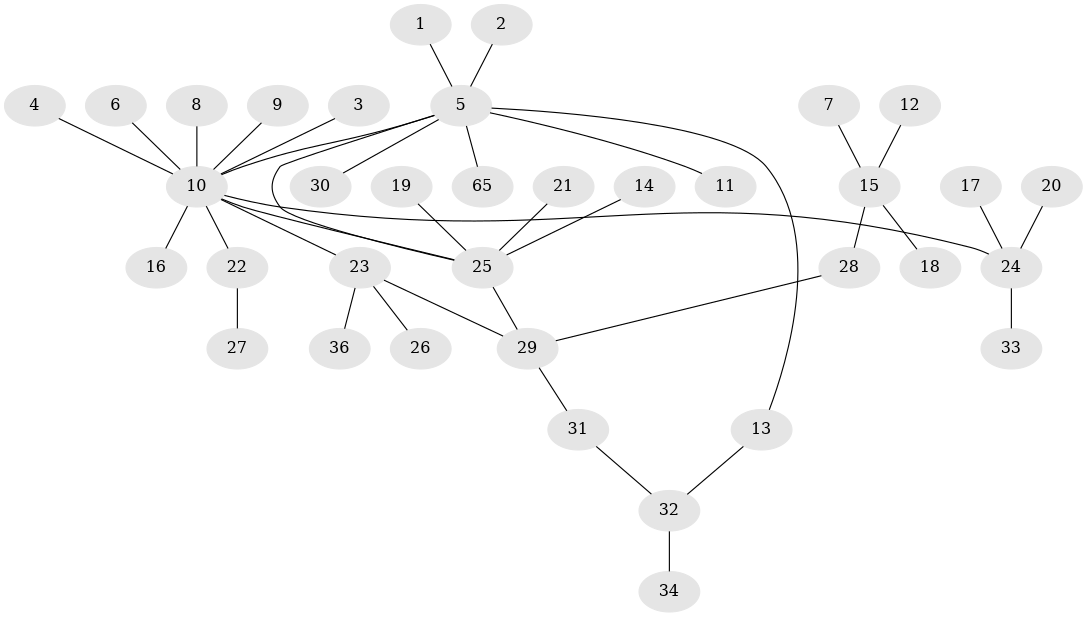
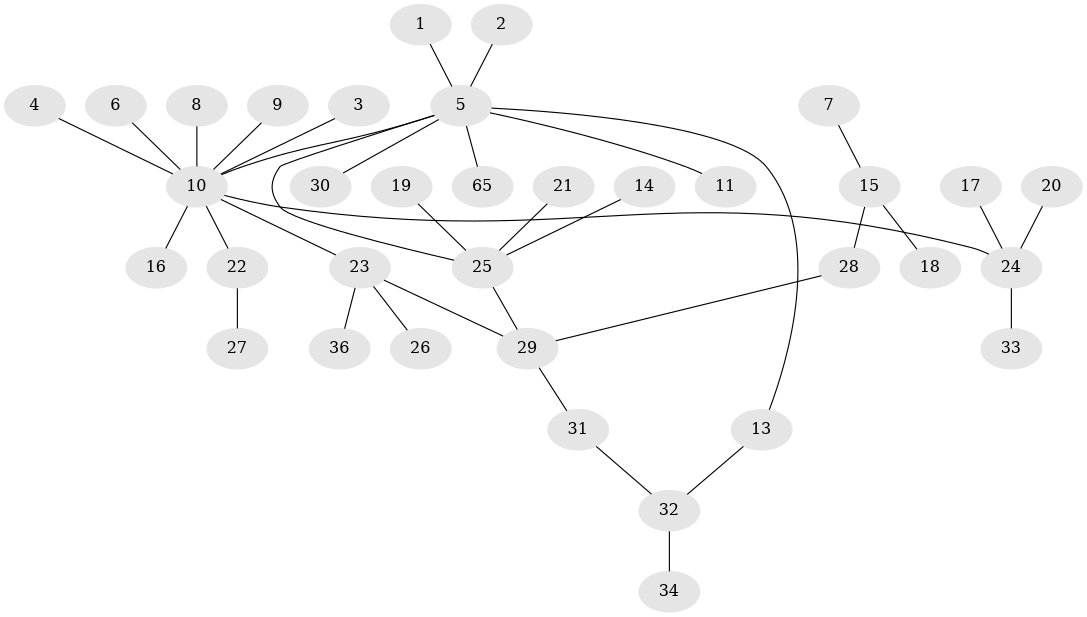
node "12": removed
edge "10" -- "25": removed
